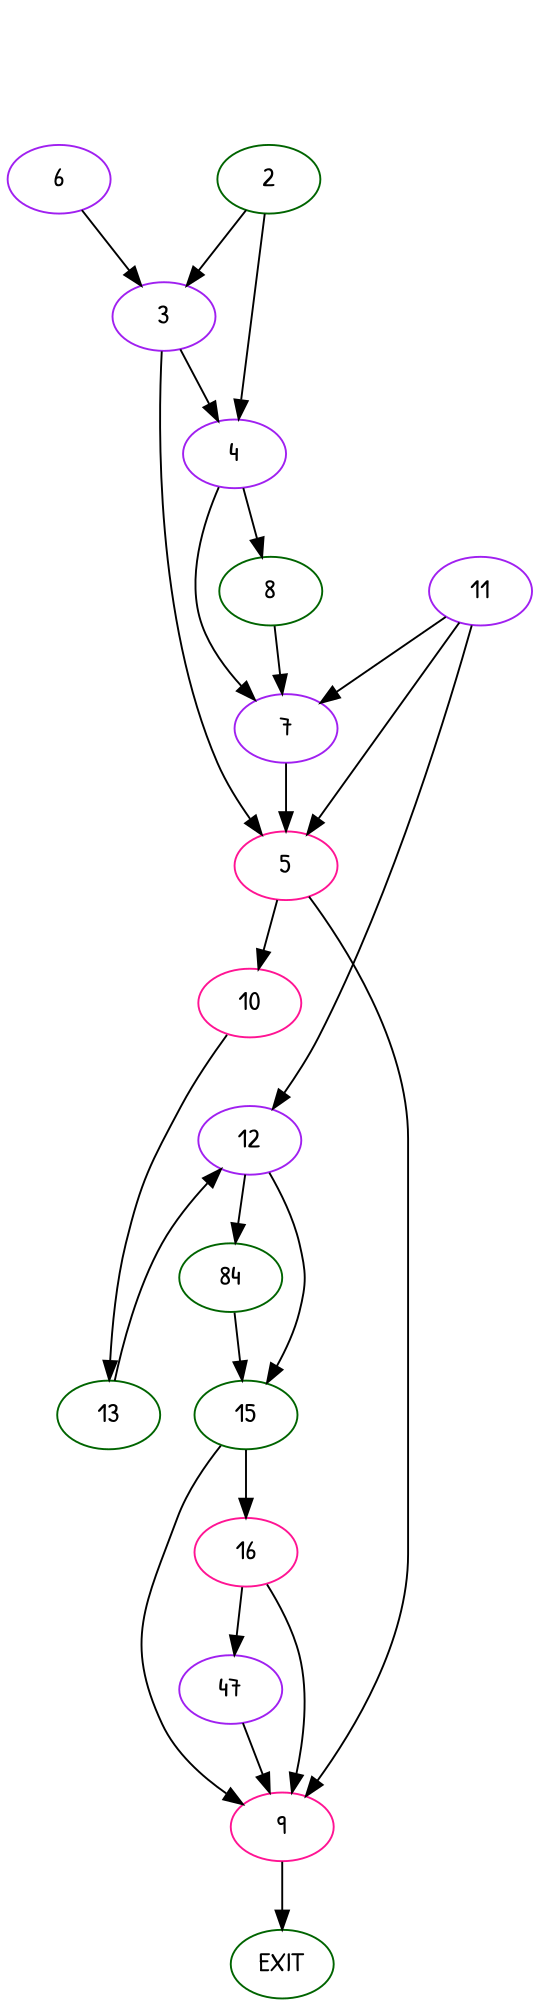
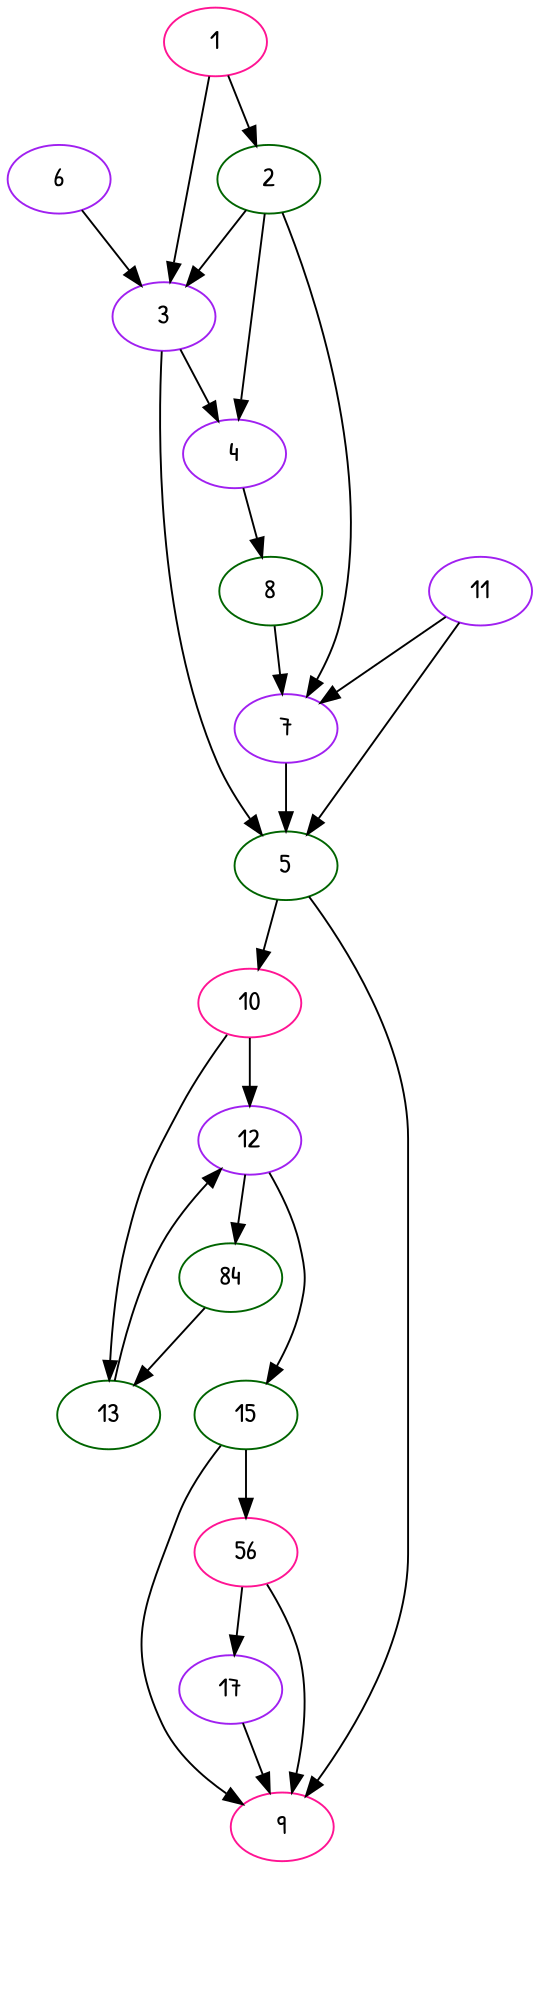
node "1": added
edge "4" -> "7": now "2" -> "7"
node "5": color deeppink -> darkgreen
edge "11" -> "12": now "10" -> "12"
edge "84" -> "15": now "84" -> "13"
node "16": label "16" -> "56"
node "47": label "47" -> "17"
node "EXIT": removed
